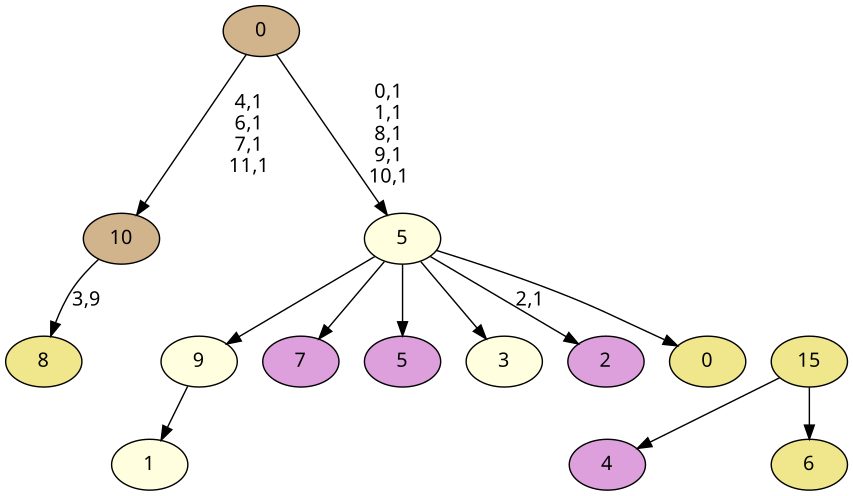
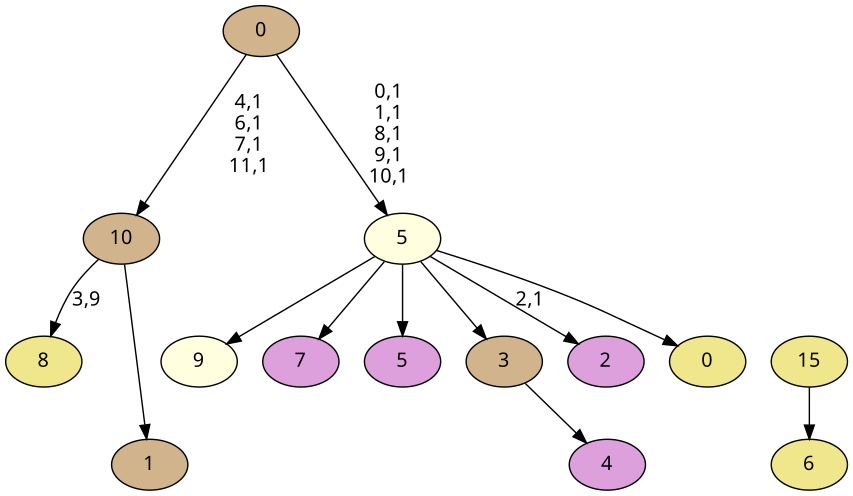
node "3": fillcolor lightyellow -> tan
edge "9" -> "1": now "10" -> "1"
edge "15" -> "4": now "3" -> "4"
node "1": fillcolor lightyellow -> tan
